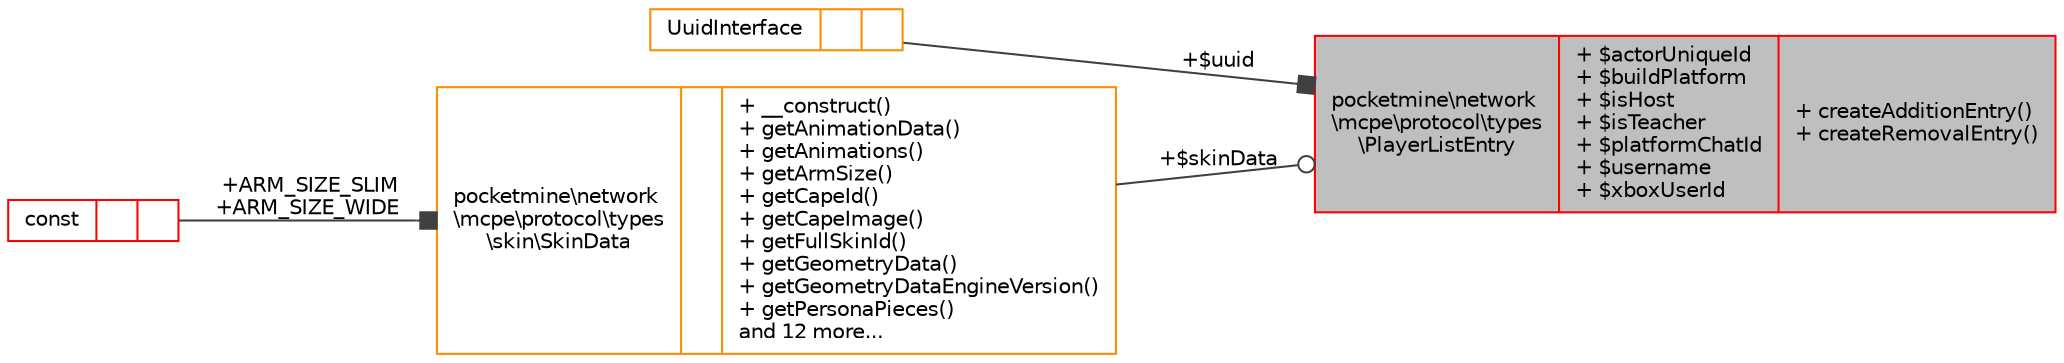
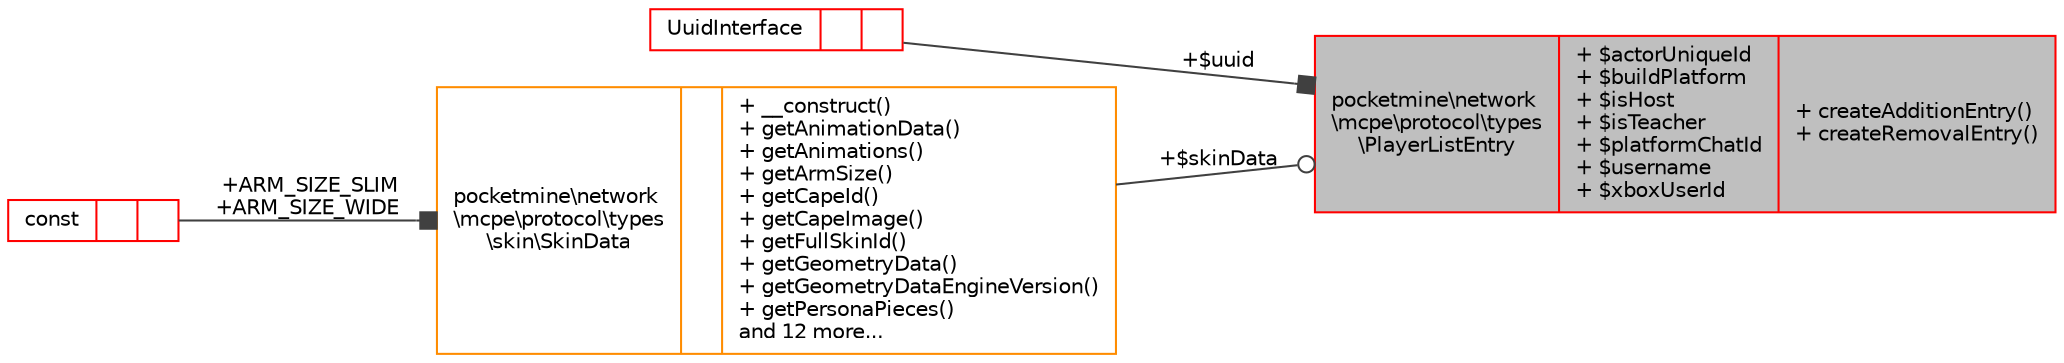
node "UuidInterface": color darkorange -> red
